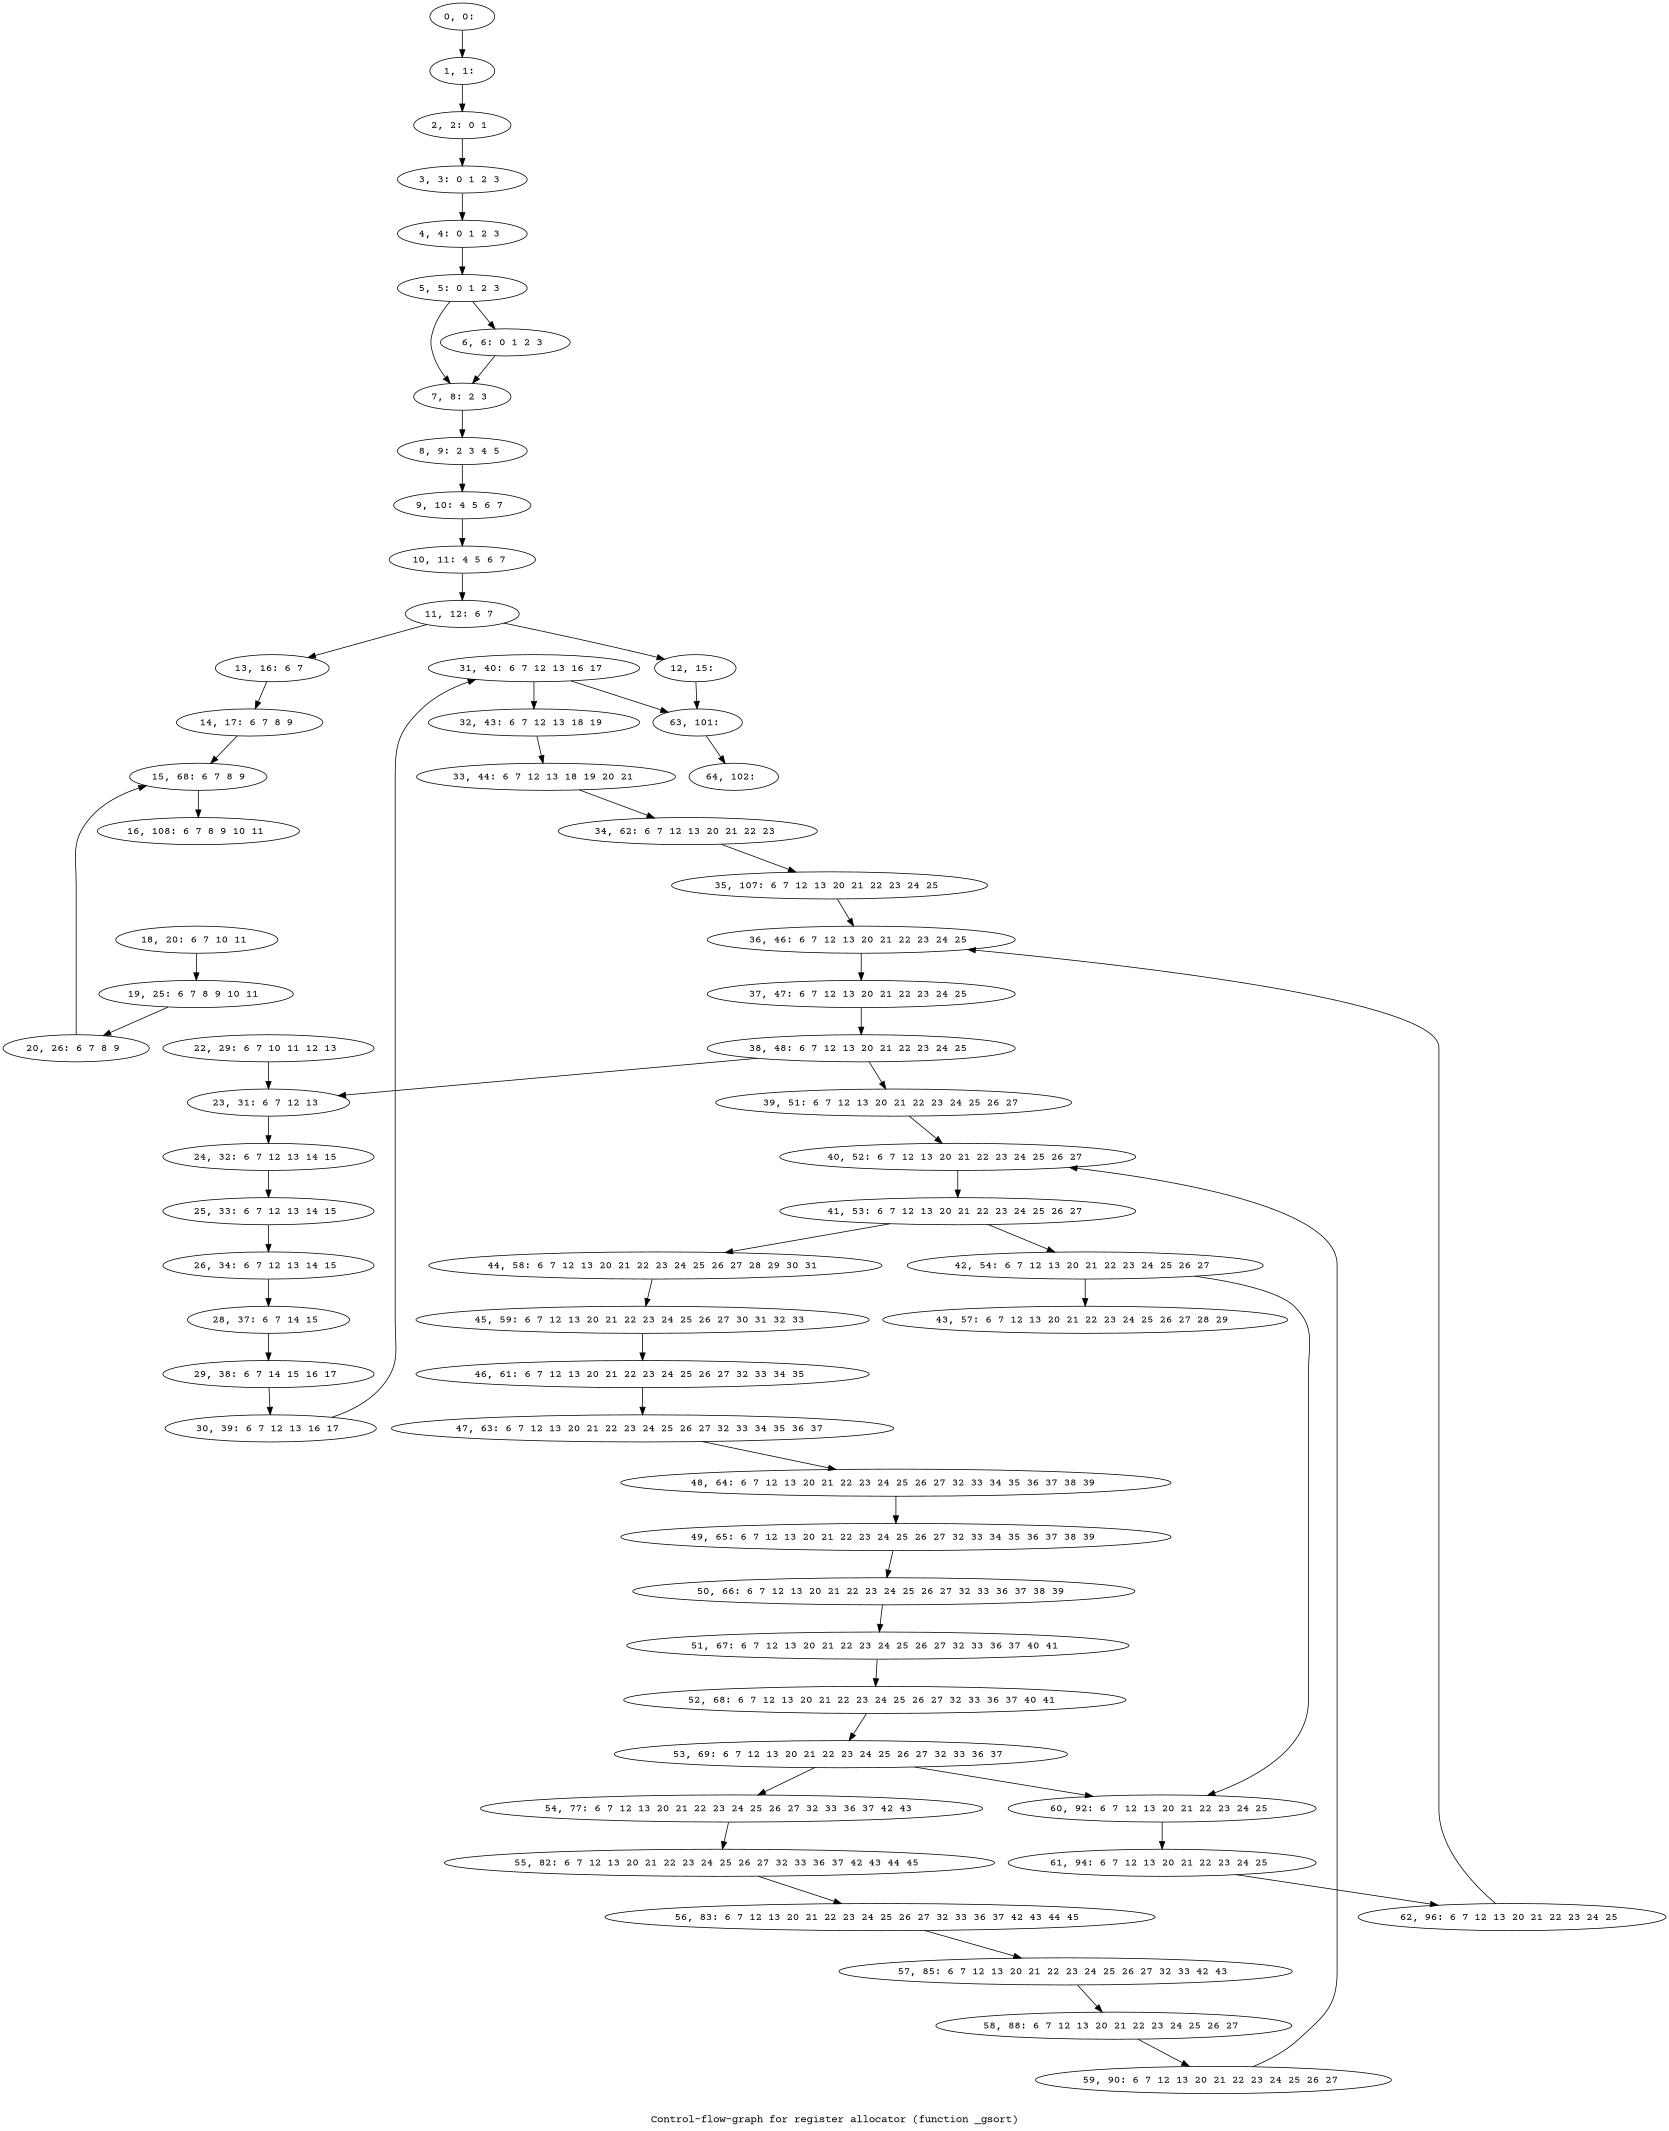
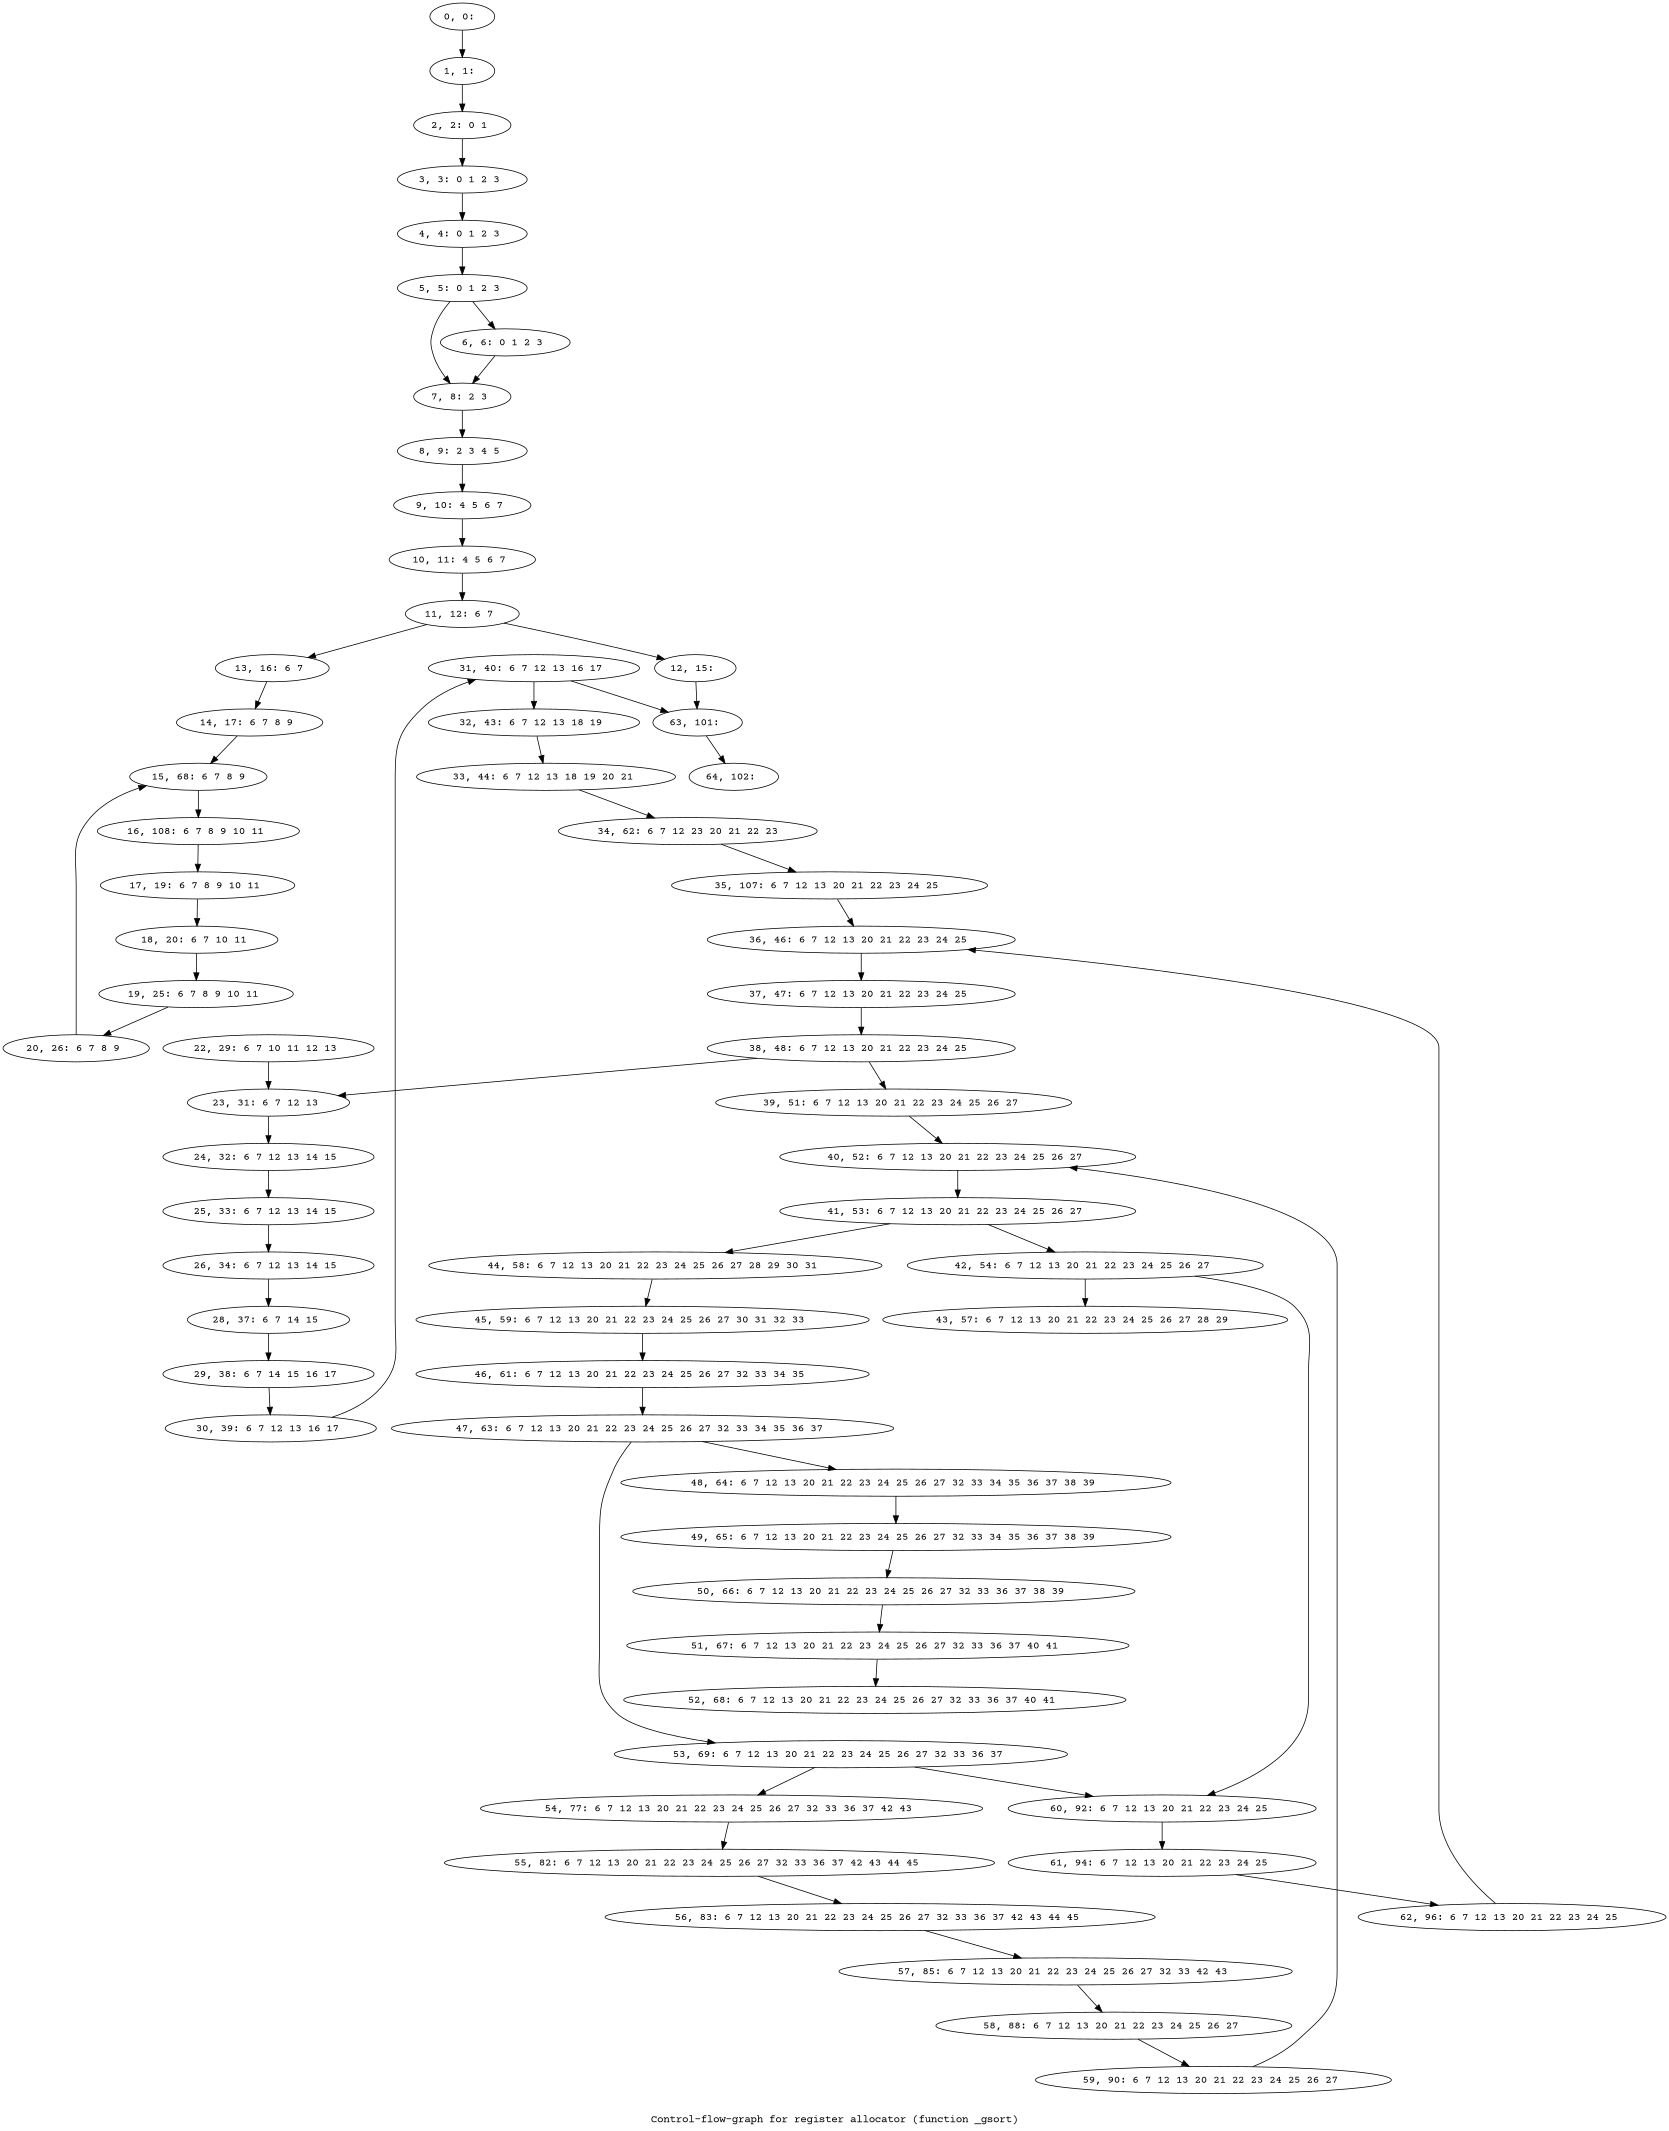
node "34, 62: 6 7 12 13 20 21 22 23": label "34, 62: 6 7 12 13 20 21 22 23" -> "34, 62: 6 7 12 23 20 21 22 23"
node "17, 19: 6 7 8 9 10 11": added
edge "52, 68: 6 7 12 13 20 21 22 23 24 25 26 27 32 33 36 37 40 41" -> "53, 69: 6 7 12 13 20 21 22 23 24 25 26 27 32 33 36 37": now "47, 63: 6 7 12 13 20 21 22 23 24 25 26 27 32 33 34 35 36 37" -> "53, 69: 6 7 12 13 20 21 22 23 24 25 26 27 32 33 36 37"
